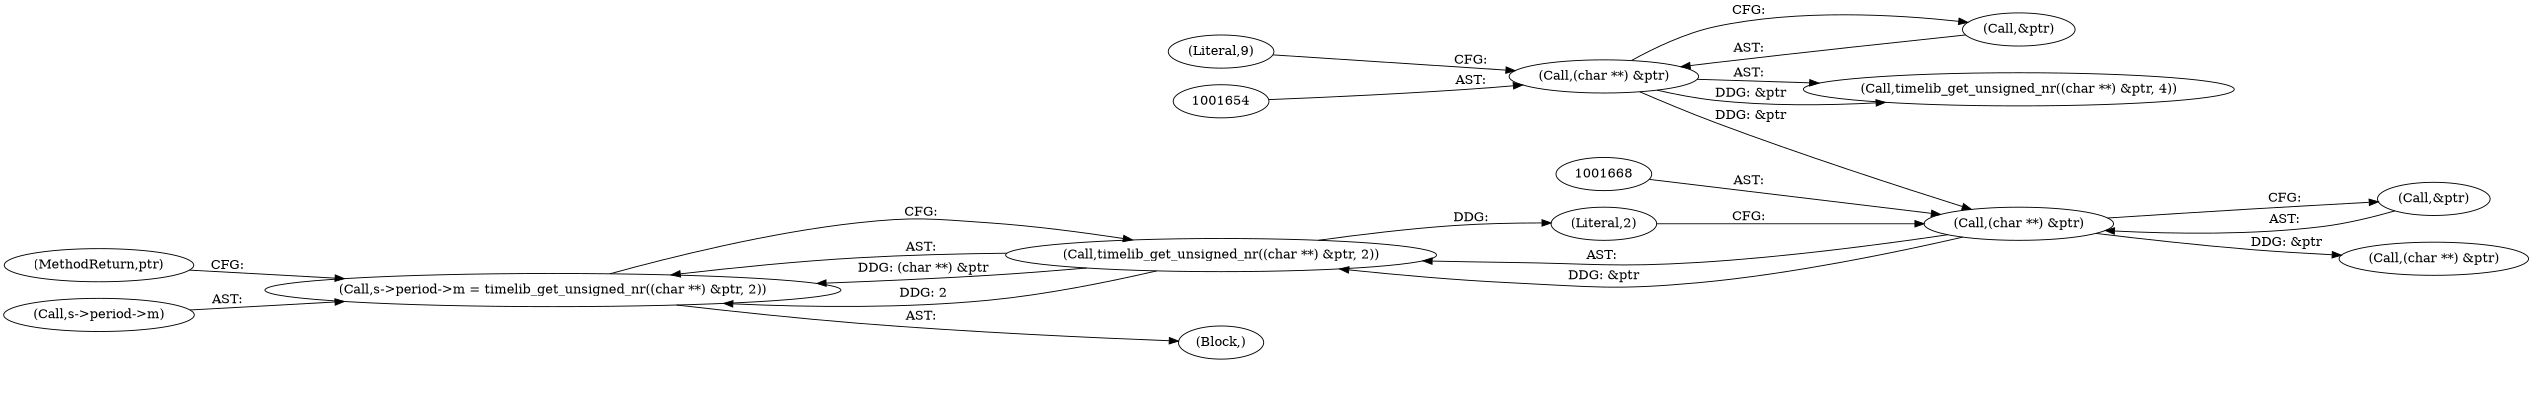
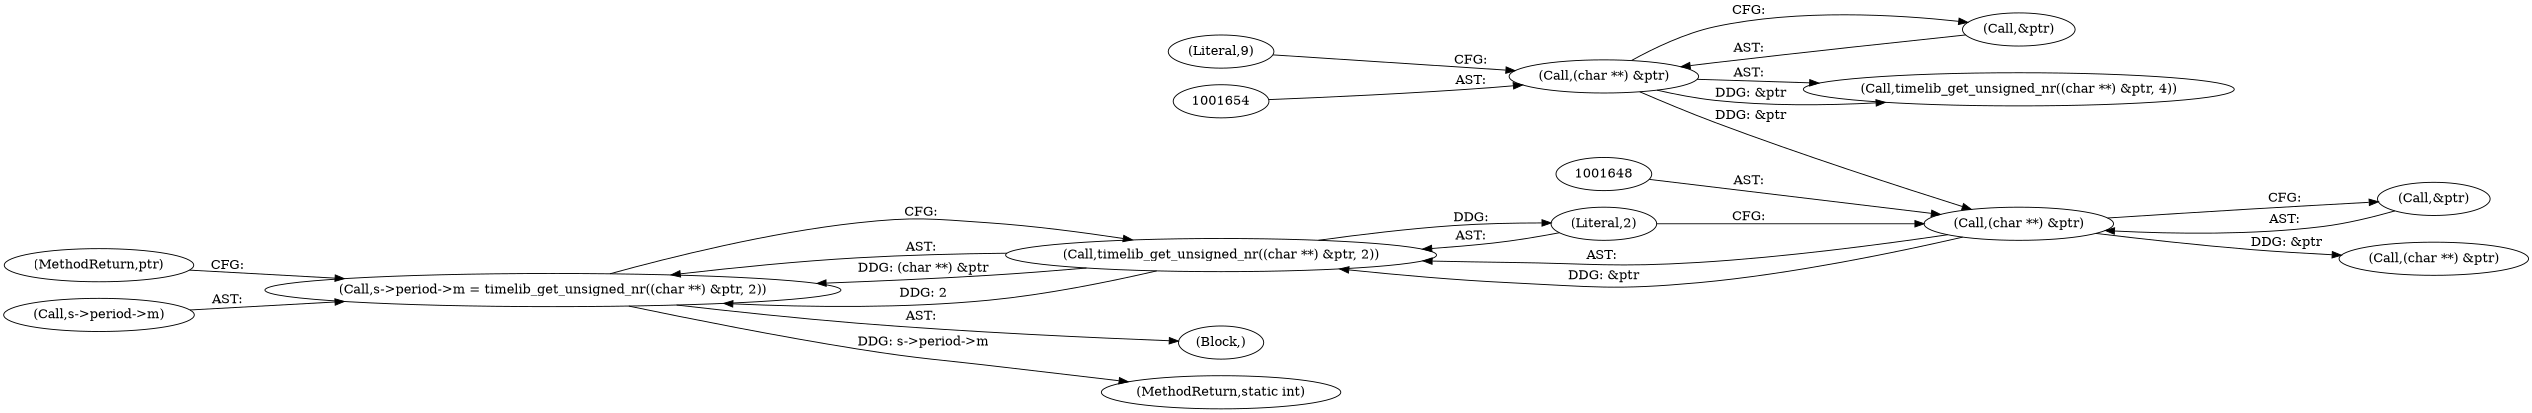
node "1001668": label "1001668" -> "1001648"
edge "(Literal,2)" -> "(Call,timelib_get_unsigned_nr((char **) &ptr, 2))": added, label "AST:"
node "(MethodReturn,static int)": added
